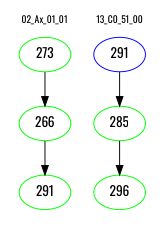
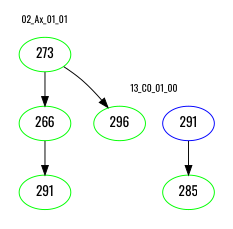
cluster "13_C0_51_00": label "13_C0_51_00" -> "13_C0_01_00"
edge "285" -> "296": now "273" -> "296"
